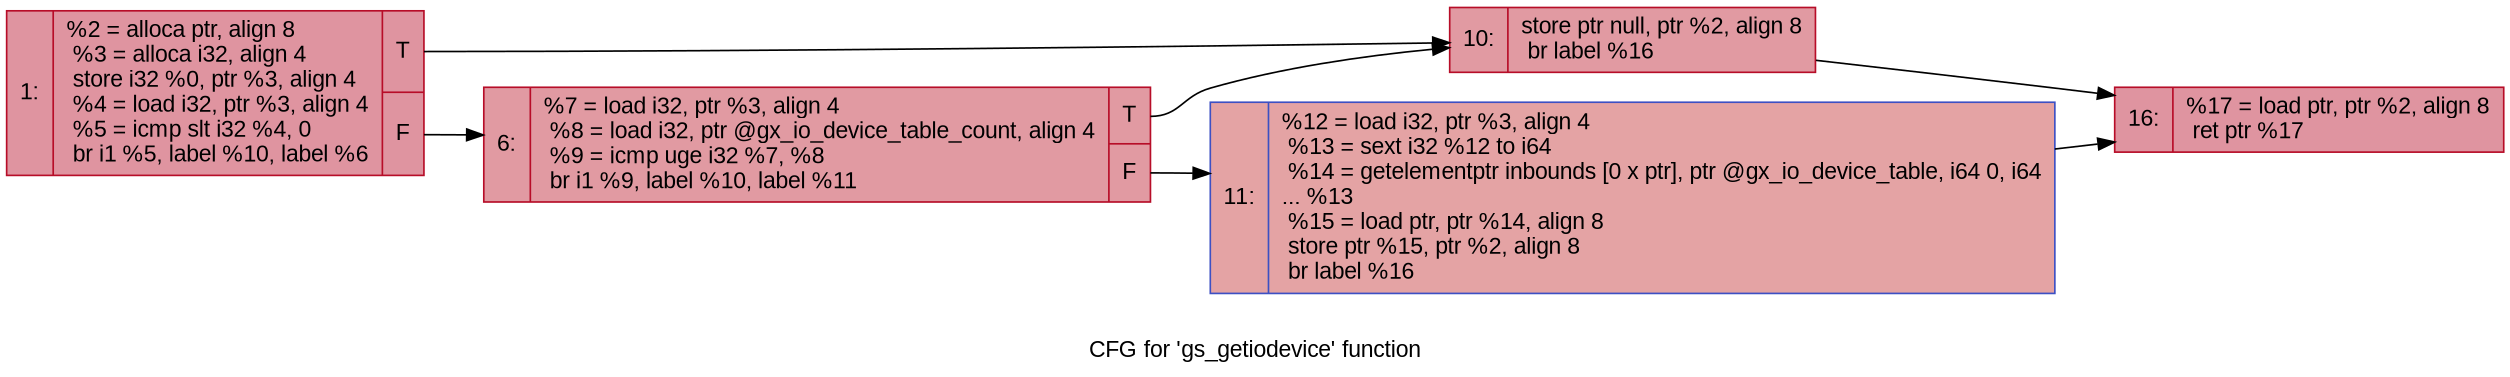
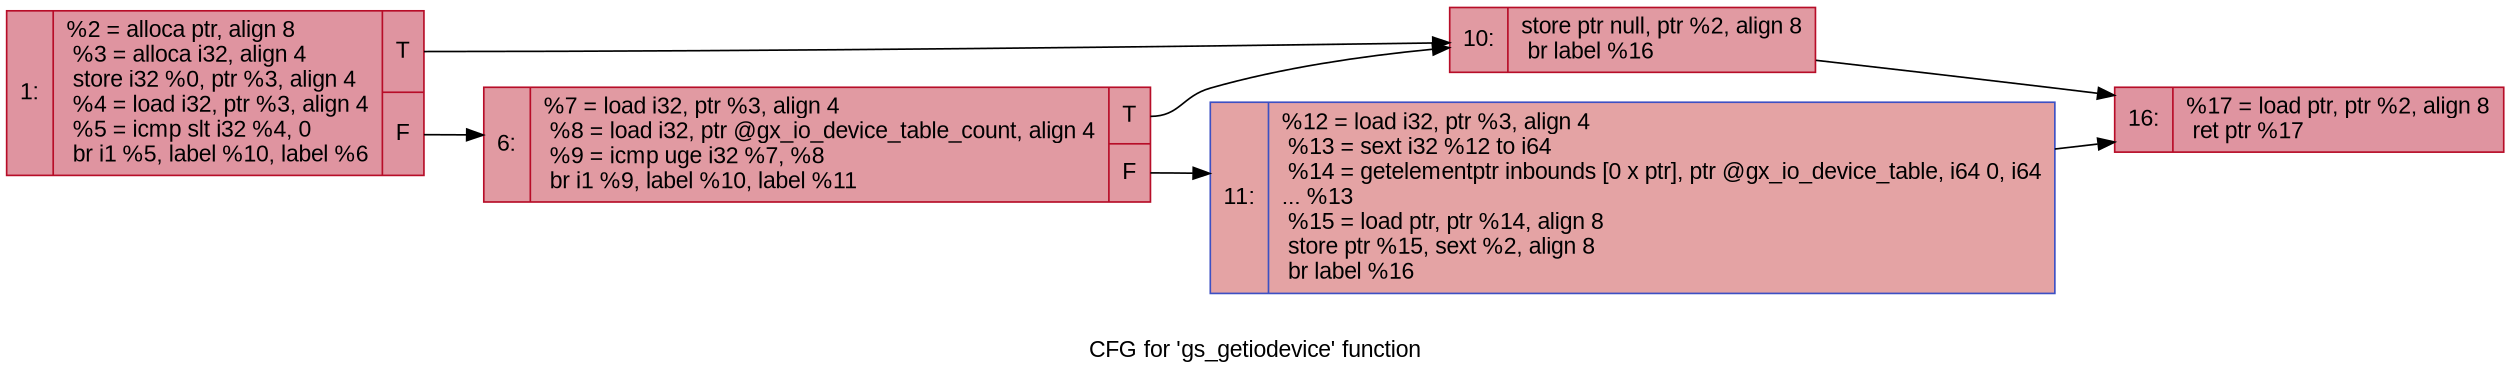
node "11:": text "store ptr %15, ptr %2, align 8" -> "store ptr %15, sext %2, align 8"
